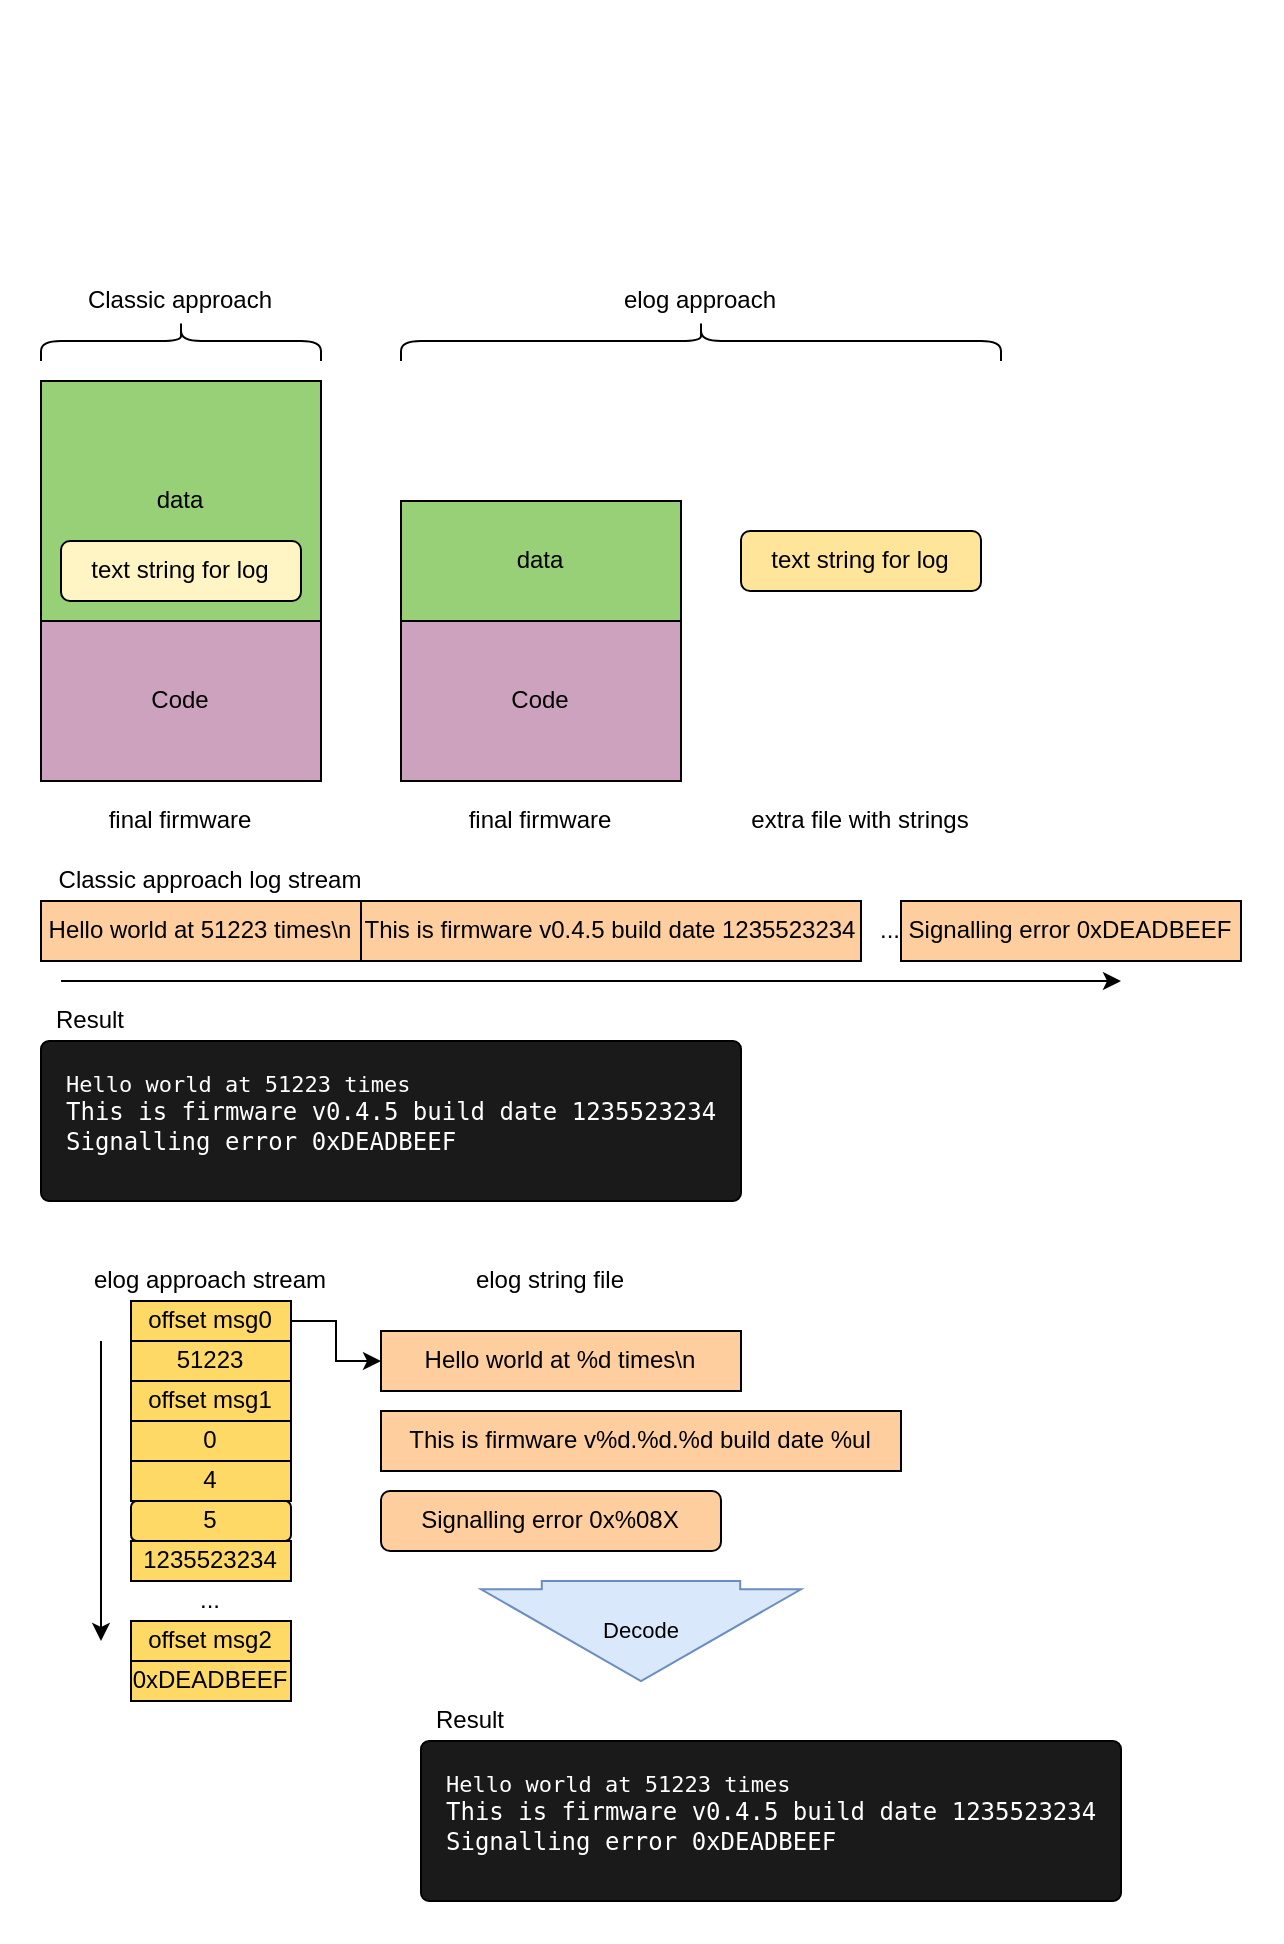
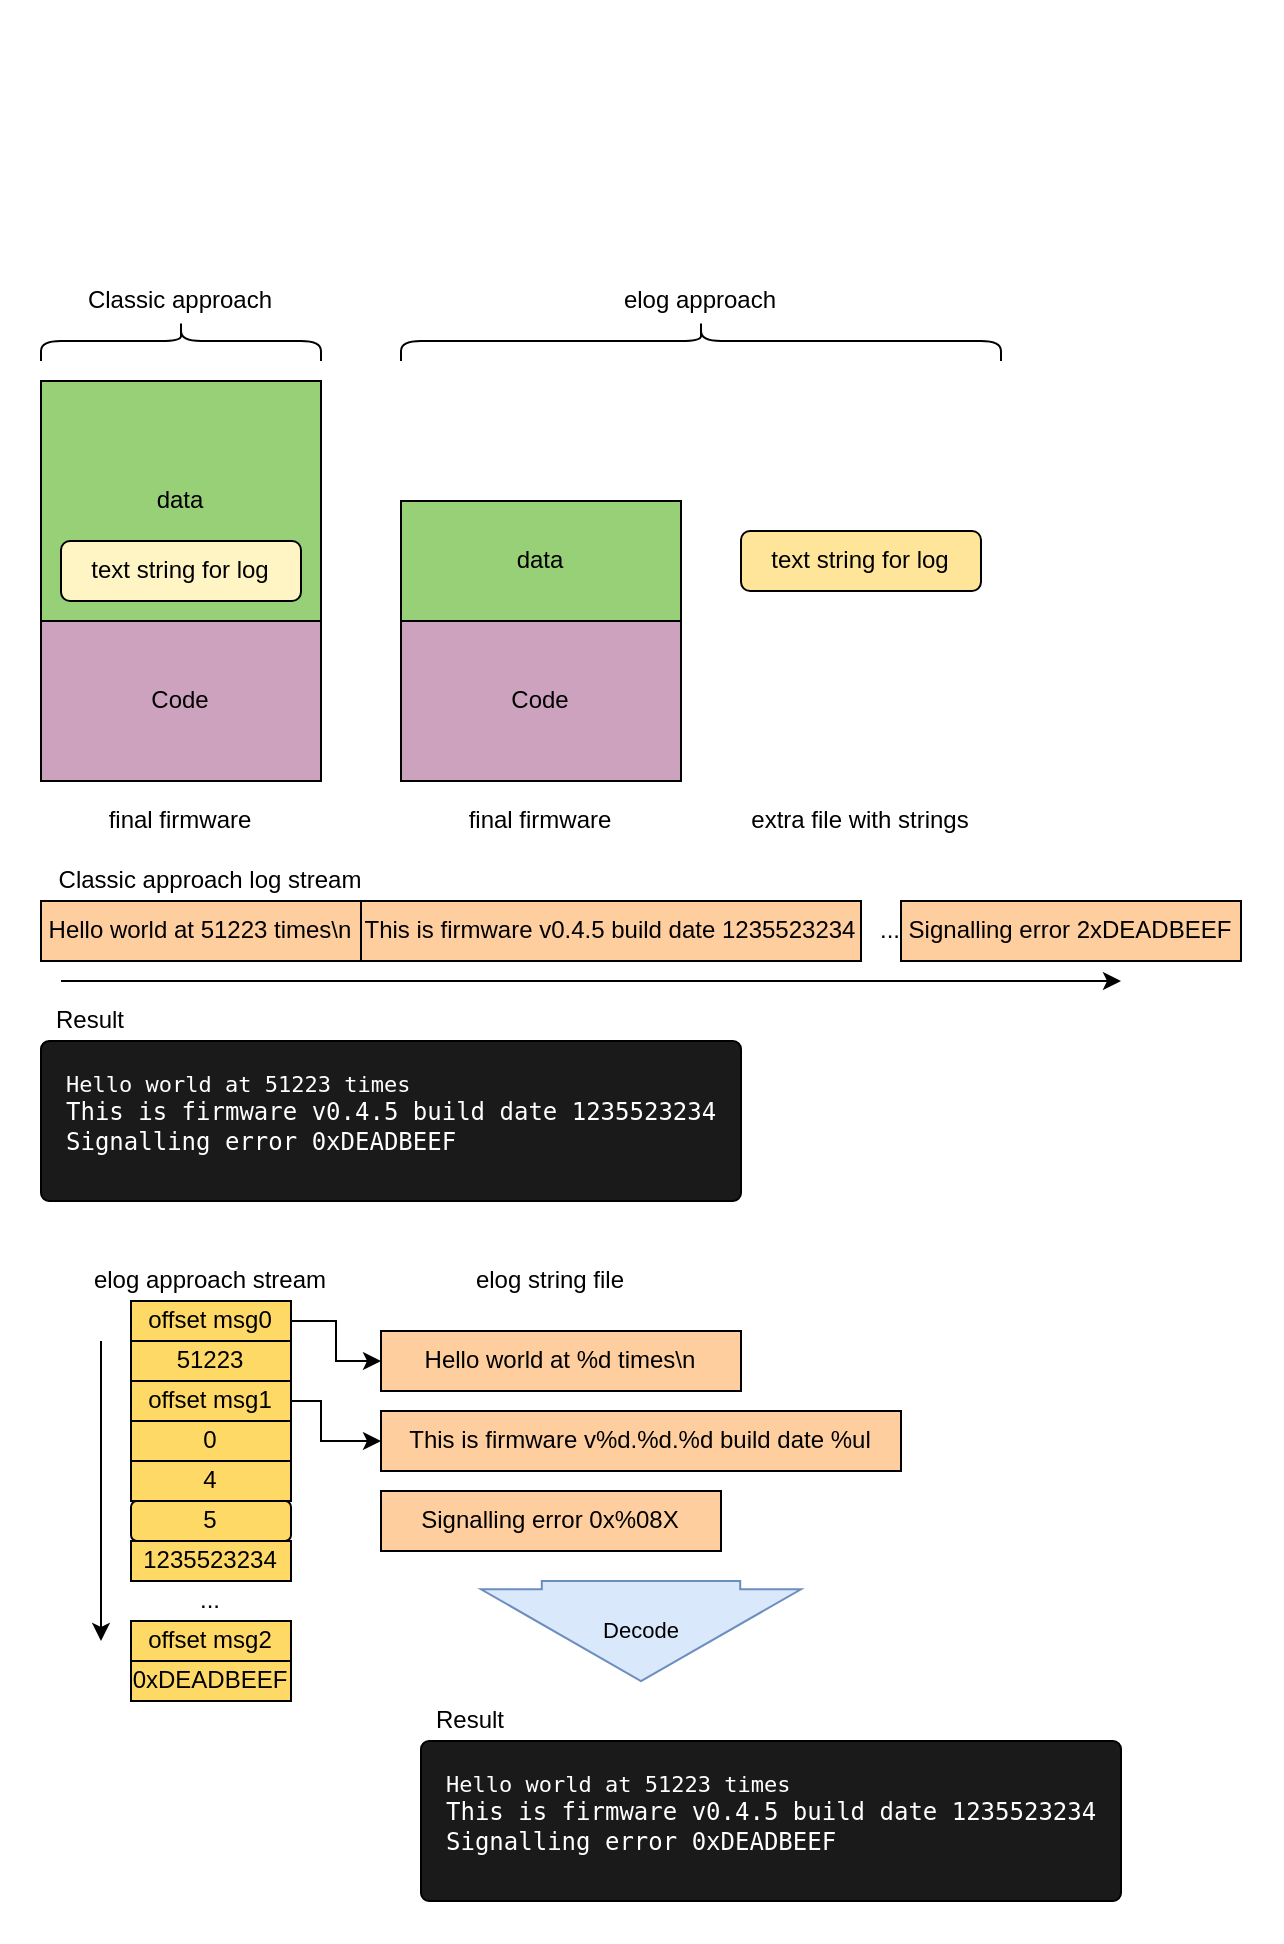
node "Signalling error 0xDEADBEEF": label "Signalling error 0xDEADBEEF" -> "Signalling error 2xDEADBEEF"
edge "offset msg1" -> "This is firmware v%d.%d.%d build date %ul": added
node "Signalling error 0x%08X": shape rounded rectangle -> rectangle
